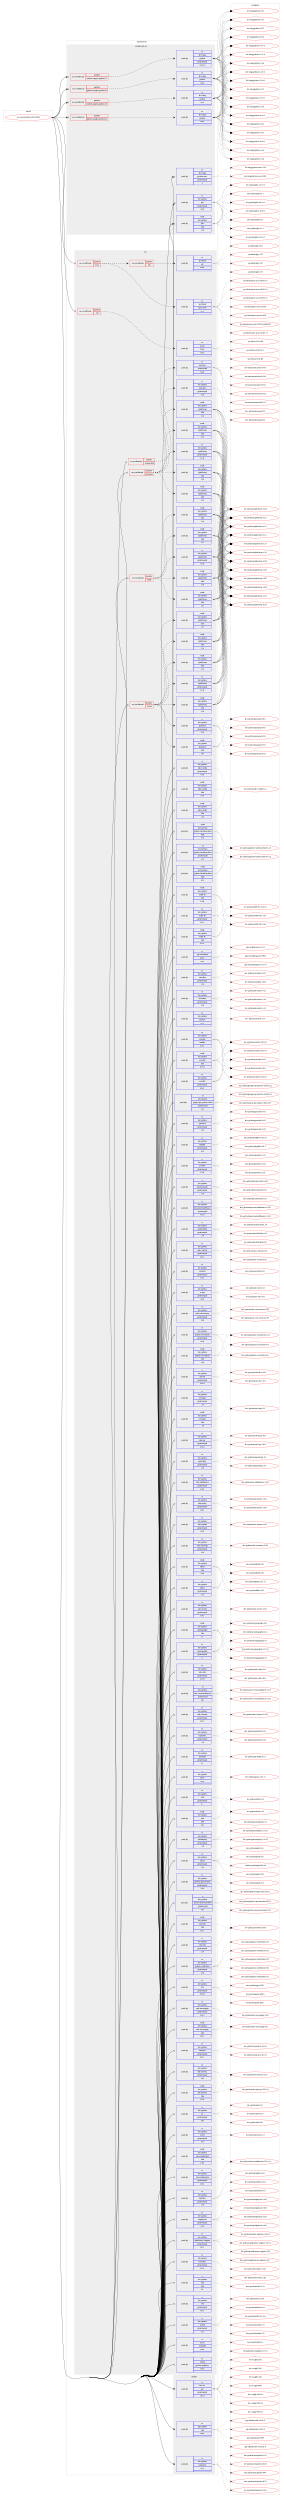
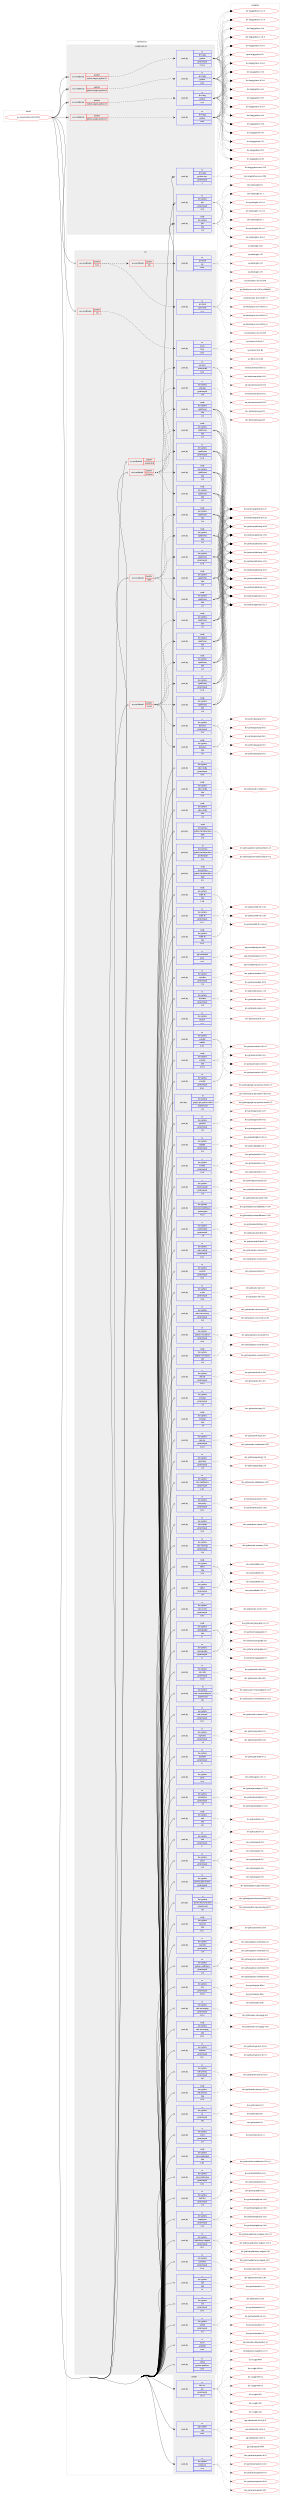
node "dev-lang/python-3.5.5": label "dev-lang/python-3.5.5" -> "open-lang/python-3.5.5"
node "app-weak/qemu-3.1.0-r2": label "app-weak/qemu-3.1.0-r2" -> "app-emulation/qemu-3.1.0-r2"
node "dev-python/eventlet-0.18.4": removed
node "dev-python/oslo-log-3.39.2": label "dev-python/oslo-log-3.39.2" -> "dev-python/oslo-serialization-3.39.2"
node "positive-python/psutil-5.4.8": label "positive-python/psutil-5.4.8" -> "dev-python/psutil-5.4.8"
node "dev-python/smaller-migrate-0.11.0-r1": label "dev-python/smaller-migrate-0.11.0-r1" -> "dev-python/sqlalchemy-migrate-0.11.0-r1"
node "sys-fs/sysfsutils-2.1.0": label "sys-fs/sysfsutils-2.1.0" -> "keystoneclient-fs/sysfsutils-2.1.0"
